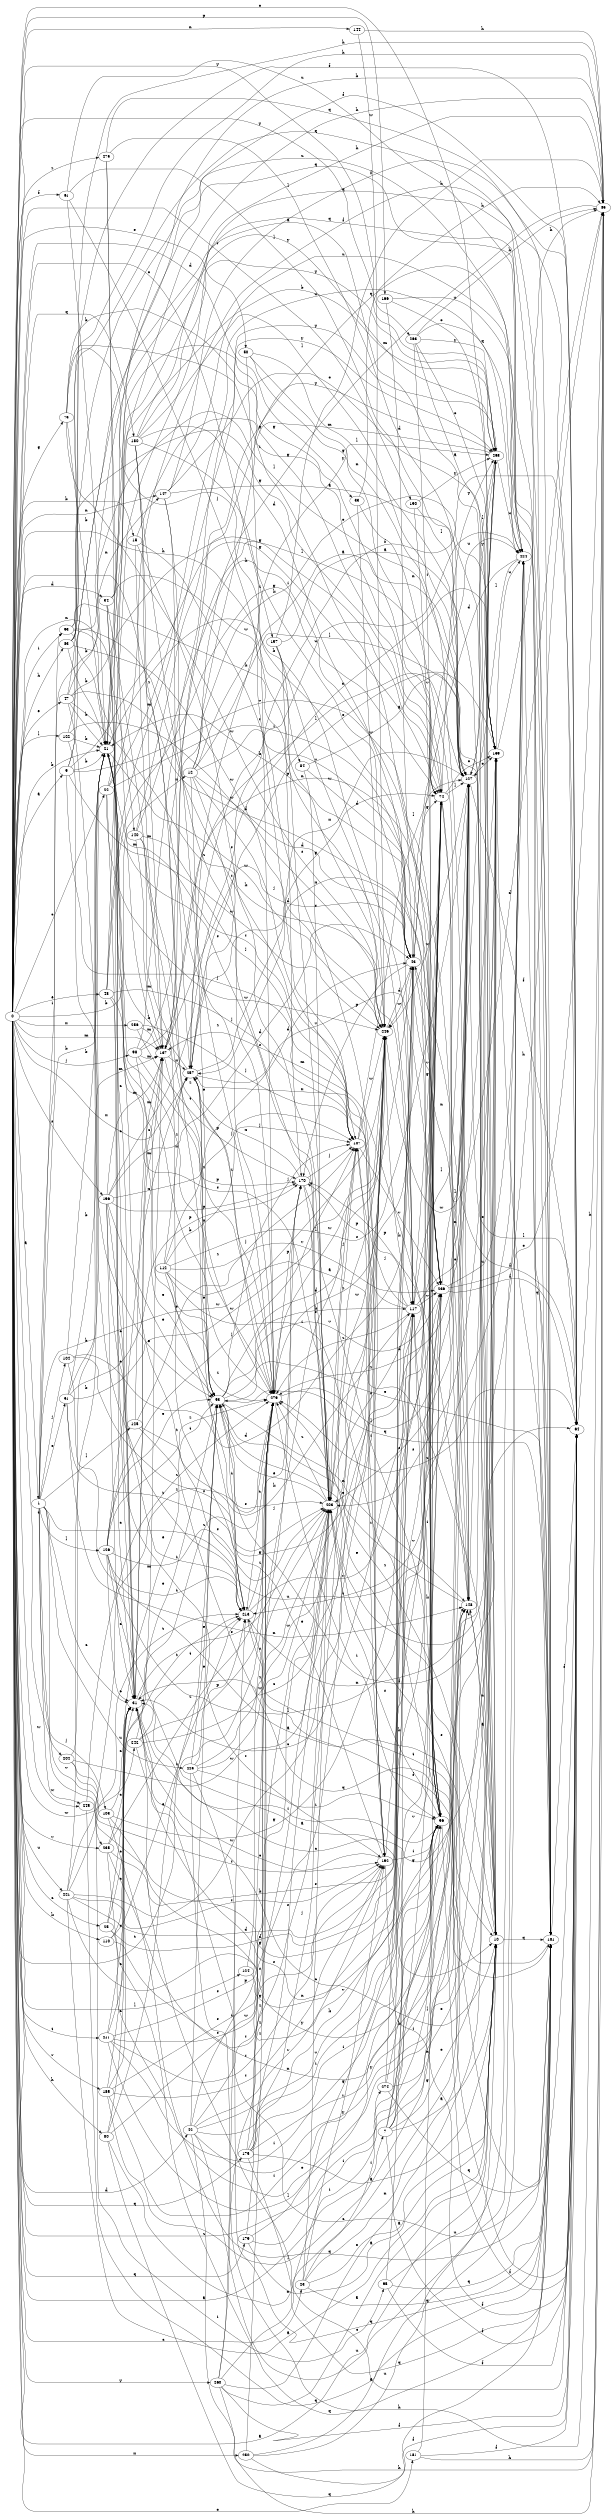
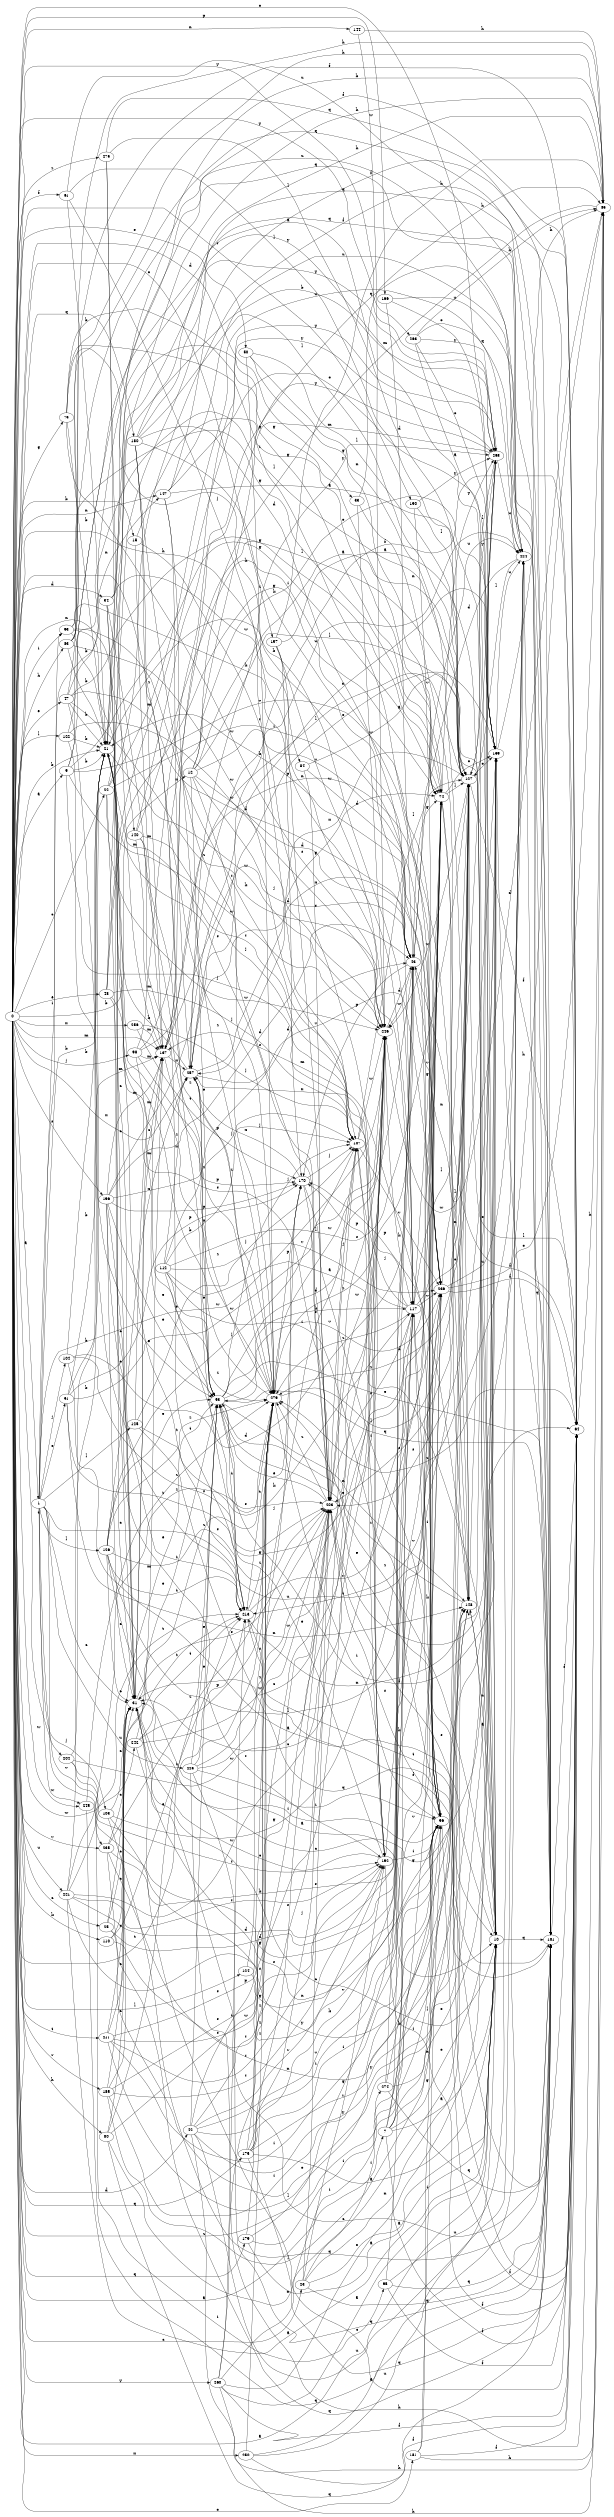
edge "15" -> "203": removed, label "s"
edge "263" -> "96": now "151" -> "96"
